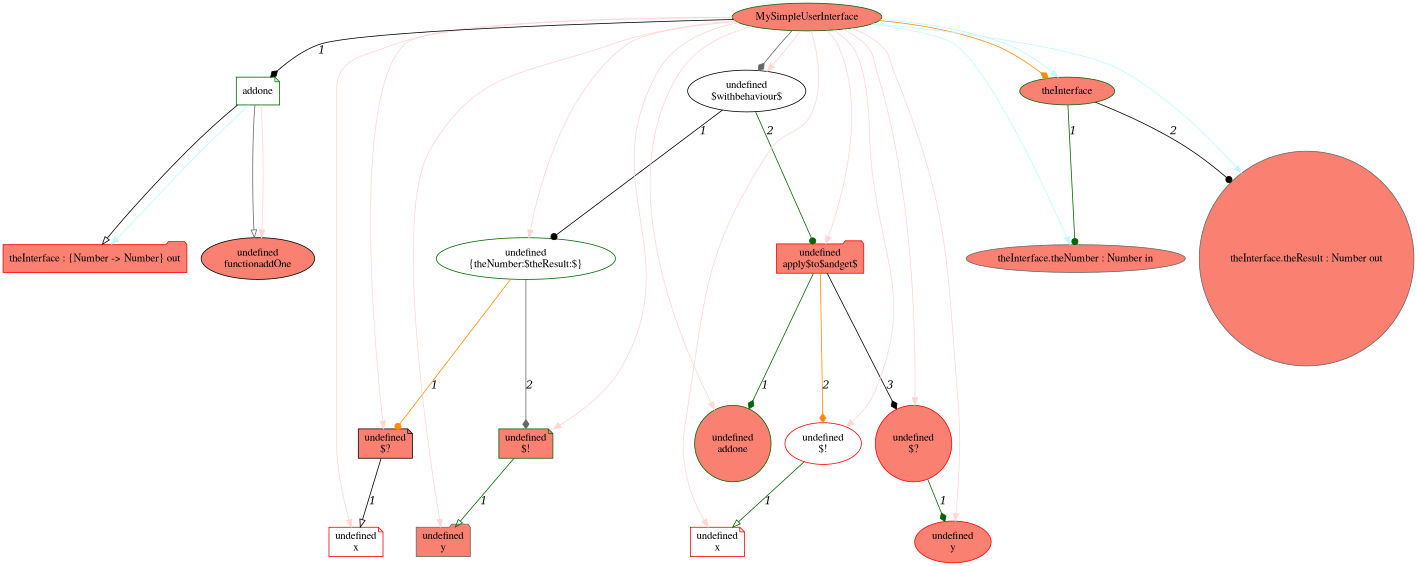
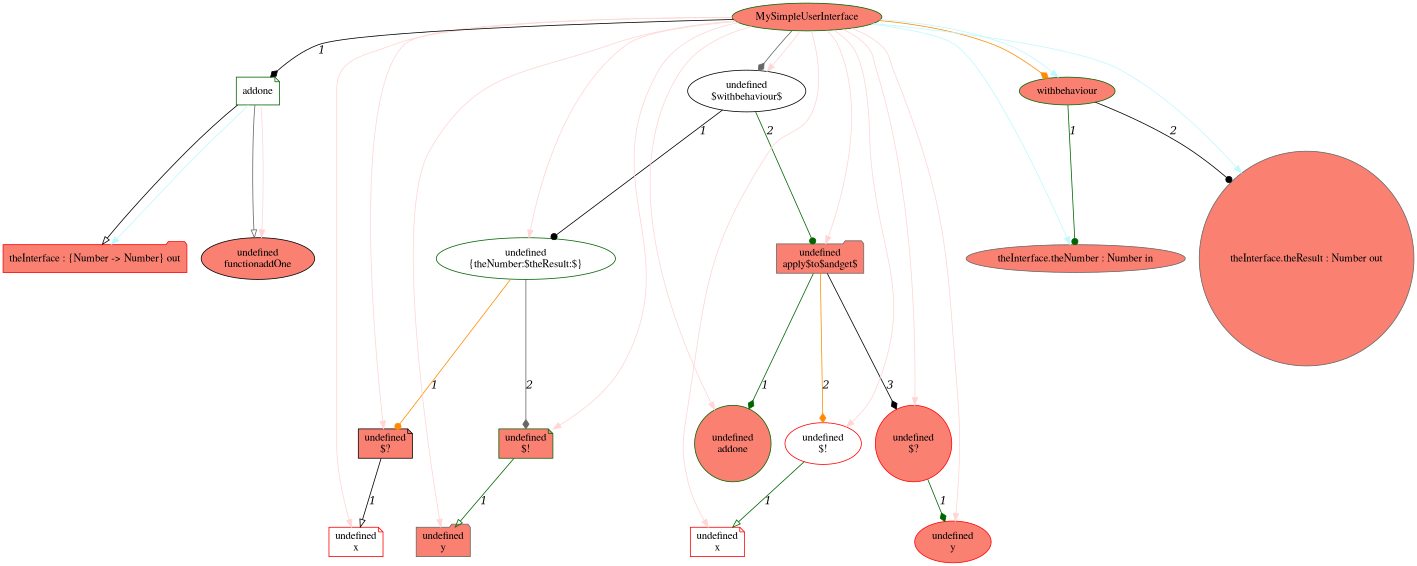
node "theInterface": label "theInterface" -> "withbehaviour"
node "undefined apply$to$andget$": color red -> gray40
